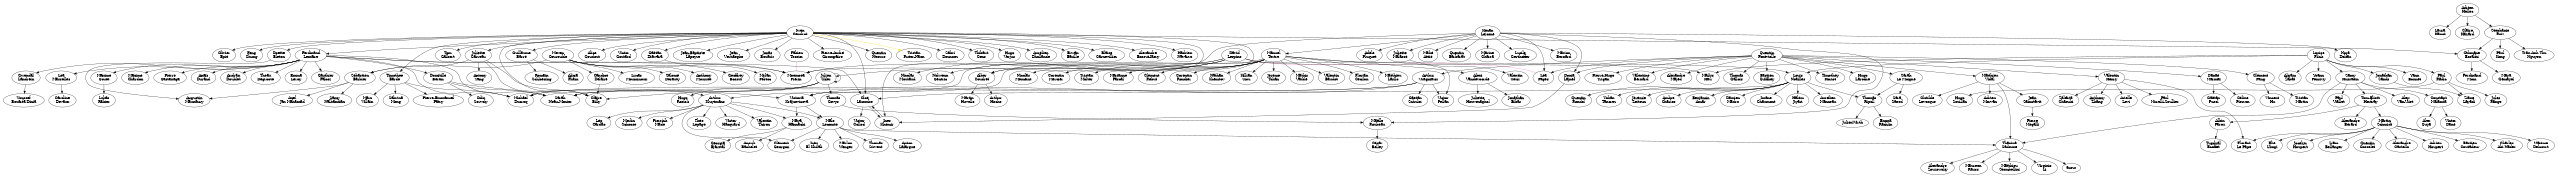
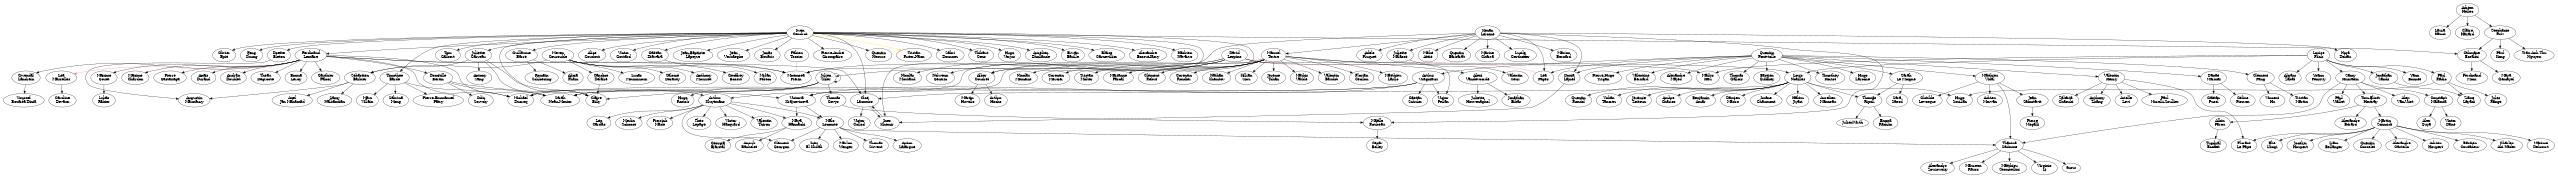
edge "Ferdinand Lemaire" -> "Lea Masselles": color black -> hotpink
edge "Louis Noailles" -> "Hugo Souillac": added
